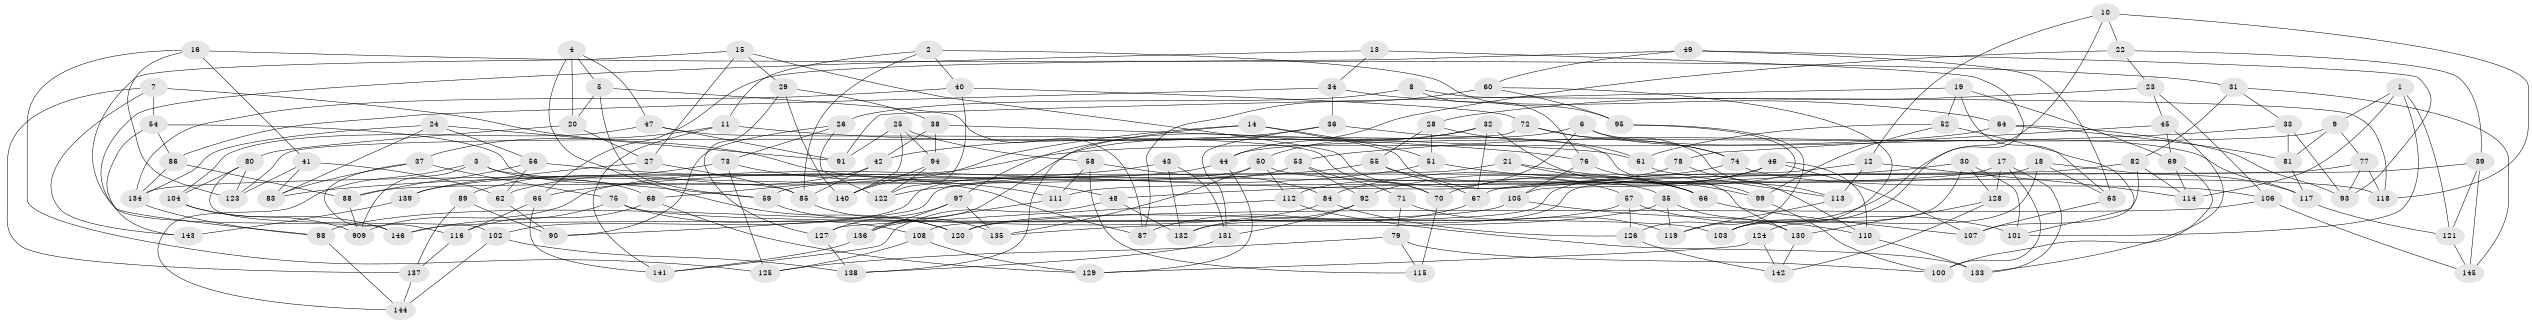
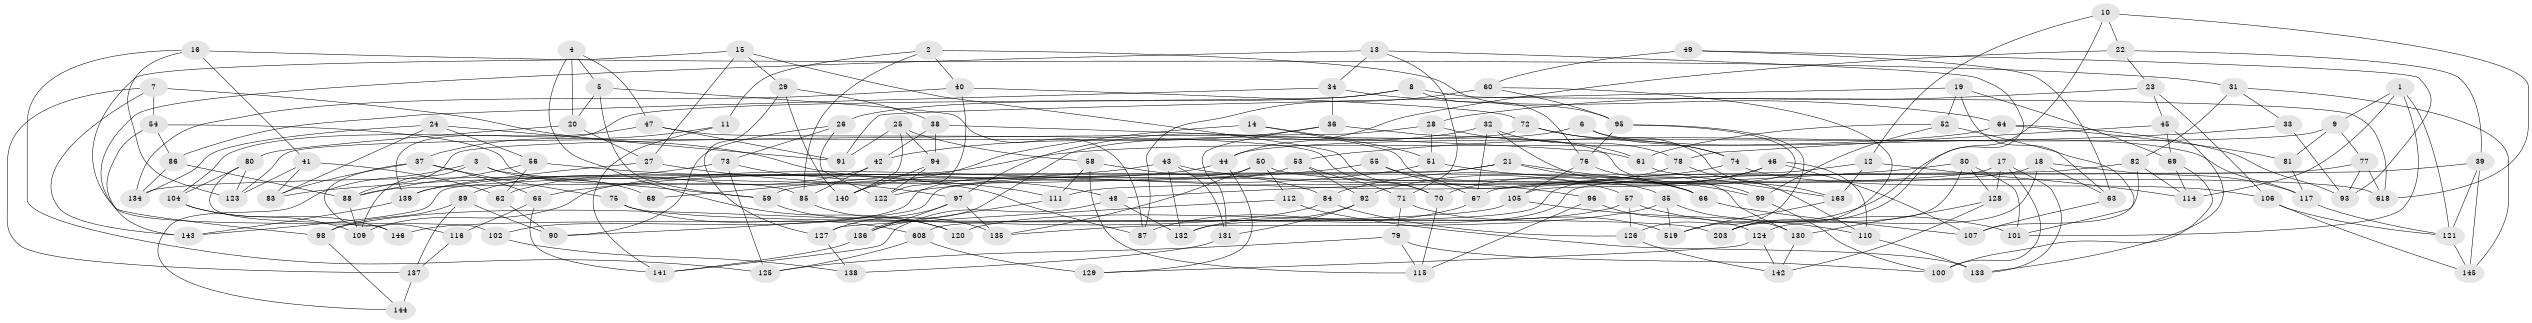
edge "49" -- "65": now "37" -- "65"
edge "8" -- "139": added
edge "13" -- "71": added
edge "11" -- "76": now "95" -- "76"
edge "32" -- "50": now "32" -- "78"
edge "28" -- "55": now "28" -- "88"
edge "33" -- "81": removed
edge "27" -- "85": now "27" -- "97"
edge "21" -- "143": added
edge "6" -- "112": removed
edge "14" -- "138": removed
node "96": added
node "113": label "113" -> "163"
node "118": label "118" -> "618"
edge "106" -- "120": now "106" -- "121"
edge "68" -- "116": removed
edge "75" -- "146": removed
edge "134" -- "98": now "89" -- "98"
node "909": label "909" -> "109"
node "108": label "108" -> "608"
node "119": label "119" -> "519"
node "103": label "103" -> "203"
edge "68" -- "129": removed
edge "102" -- "144": removed
